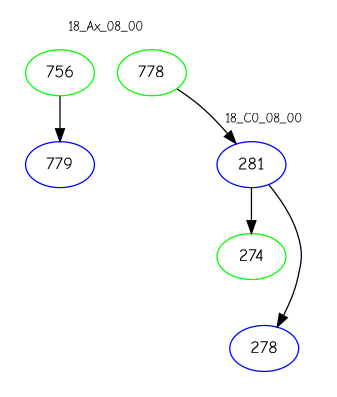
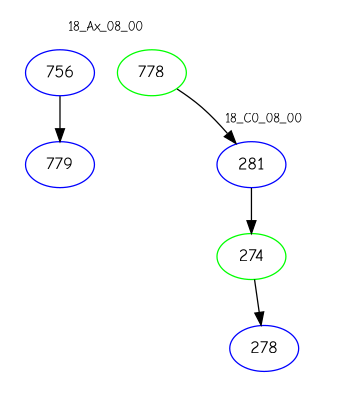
node "756": color green -> blue
edge "281" -> "278": now "274" -> "278"
